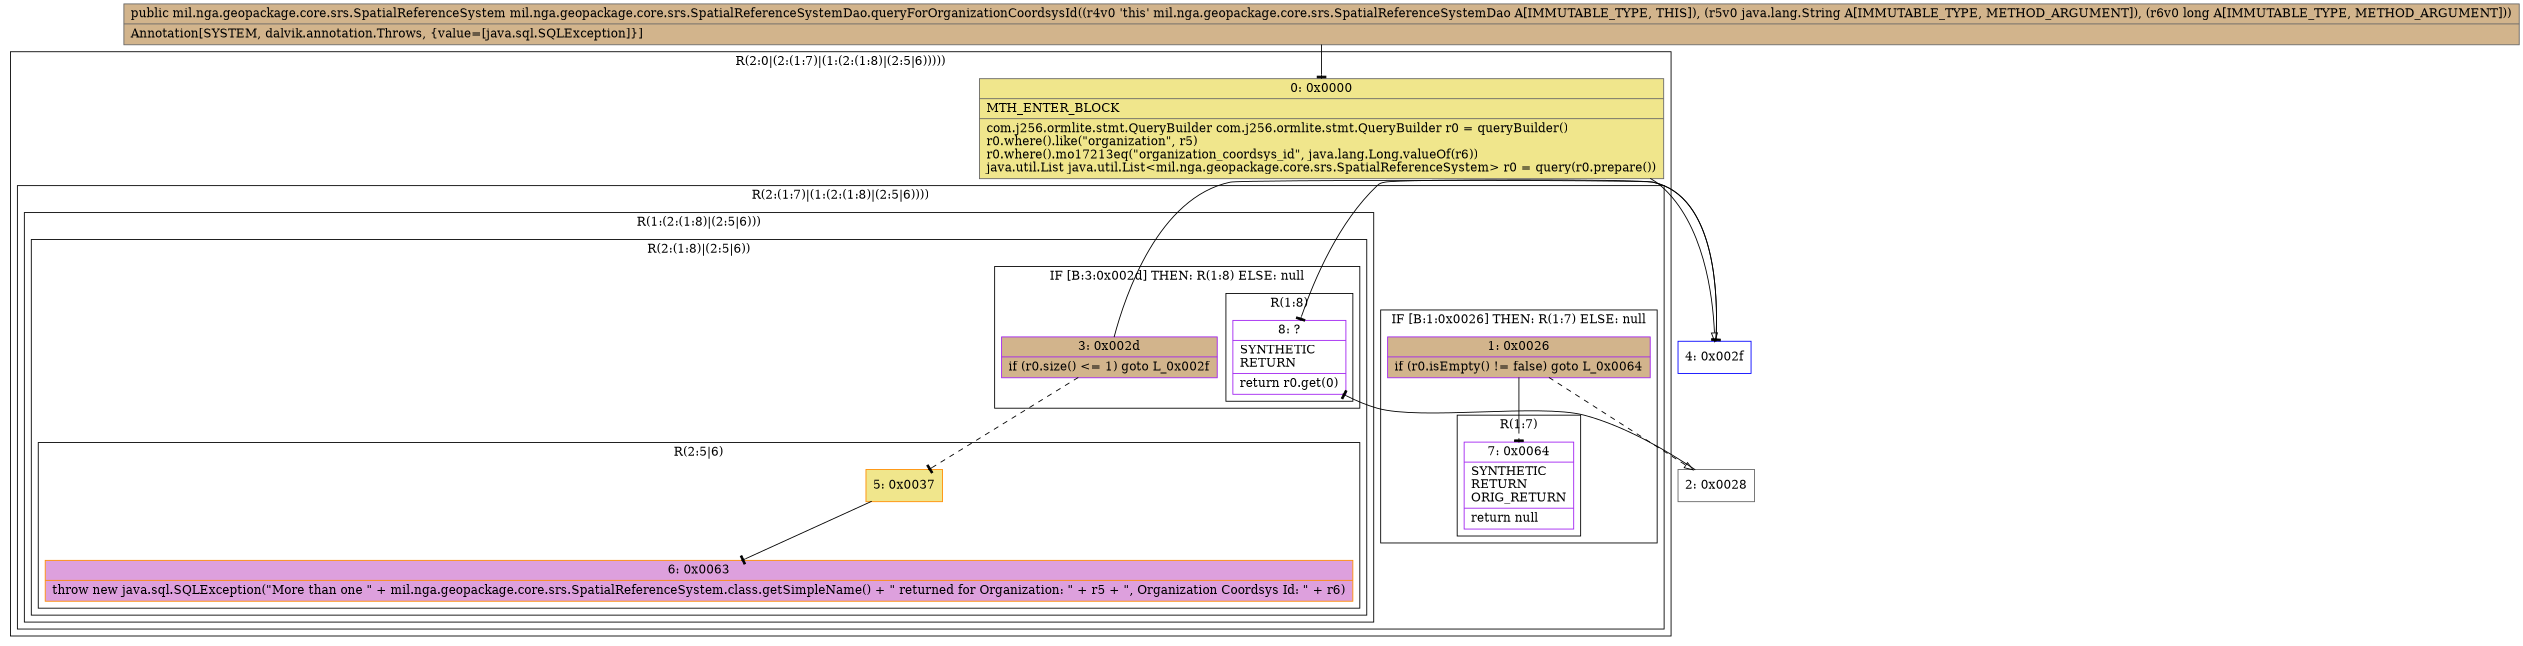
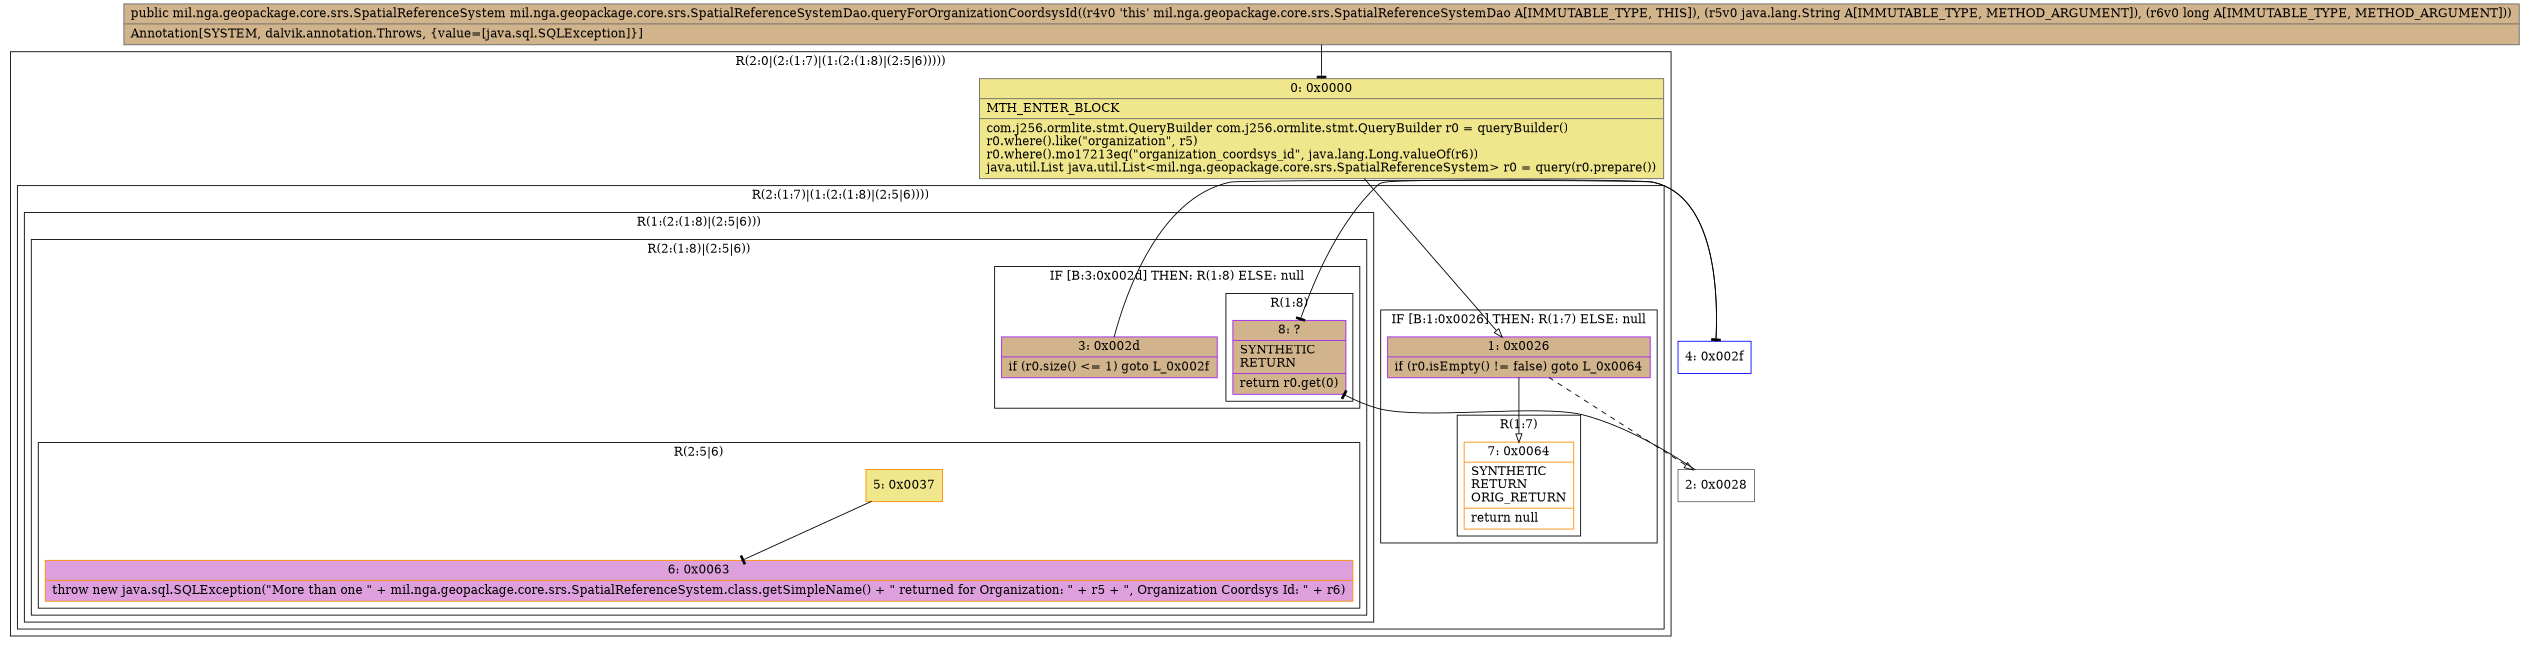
edge "0: 0x0000" -> "4: 0x002f": now "0: 0x0000" -> "1: 0x0026"
node "8: ?": fillcolor white -> tan
edge "1: 0x0026" -> "7: 0x0064": arrowhead tee -> onormal
edge "3: 0x002d" -> "5: 0x0037": removed
node "7: 0x0064": color purple -> darkorange
